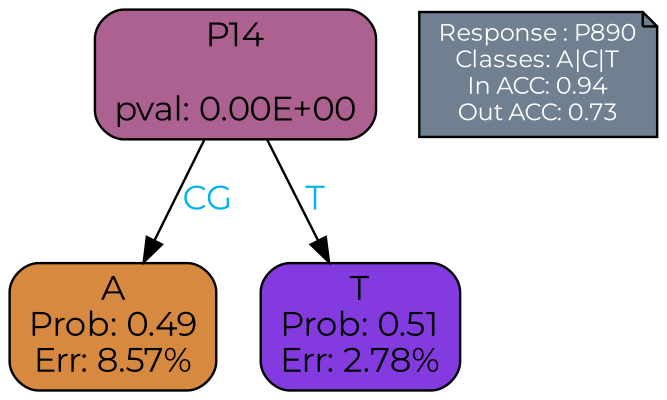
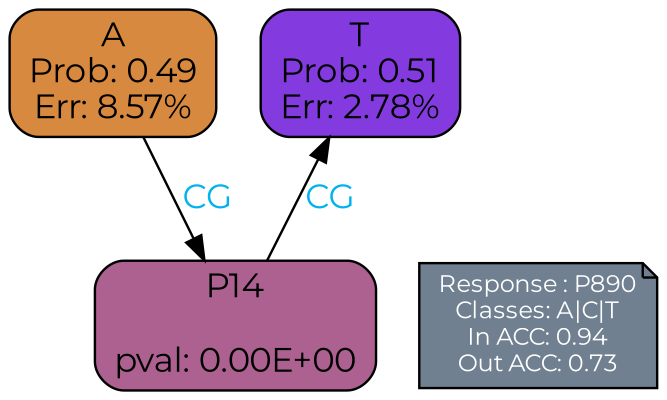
edge "P14 pval: 0.00E+00" -> "A Prob: 0.49 Err: 8.57%": reversed
edge "P14 pval: 0.00E+00" -> "T Prob: 0.51 Err: 2.78%": label "T" -> "CG"
